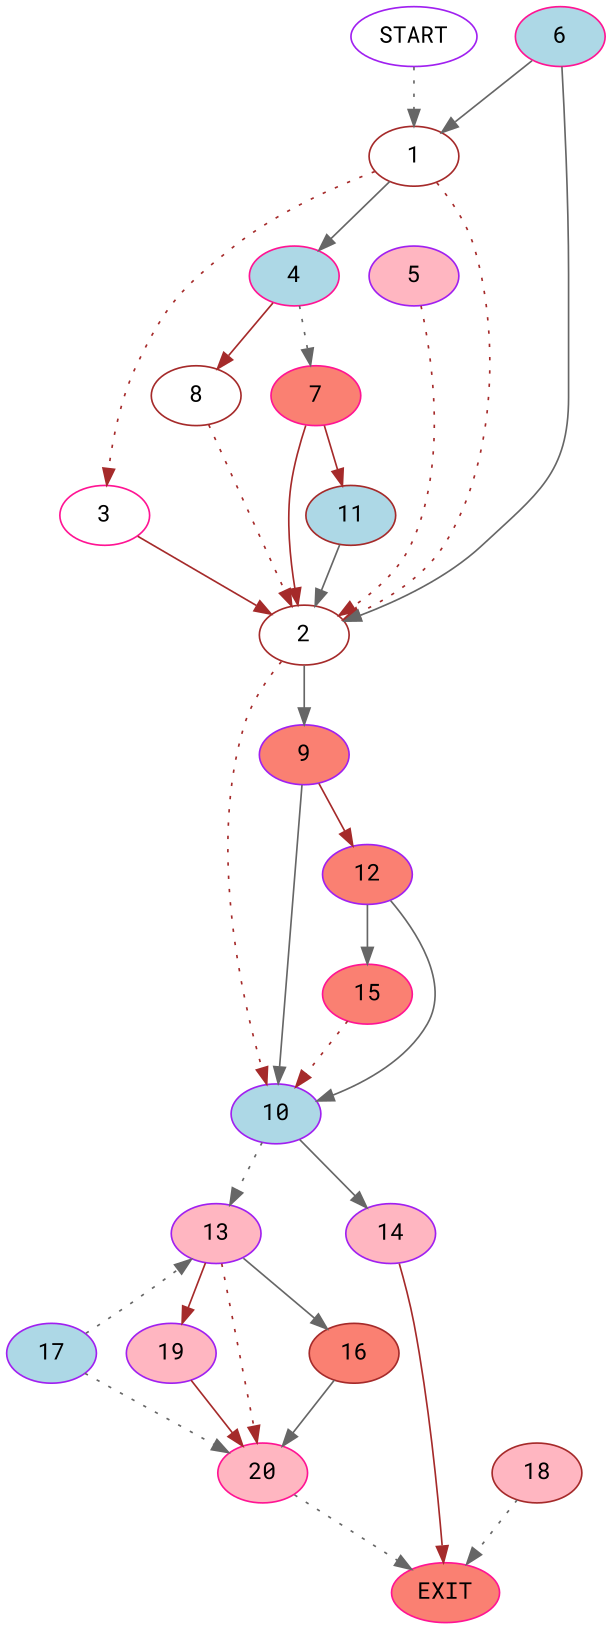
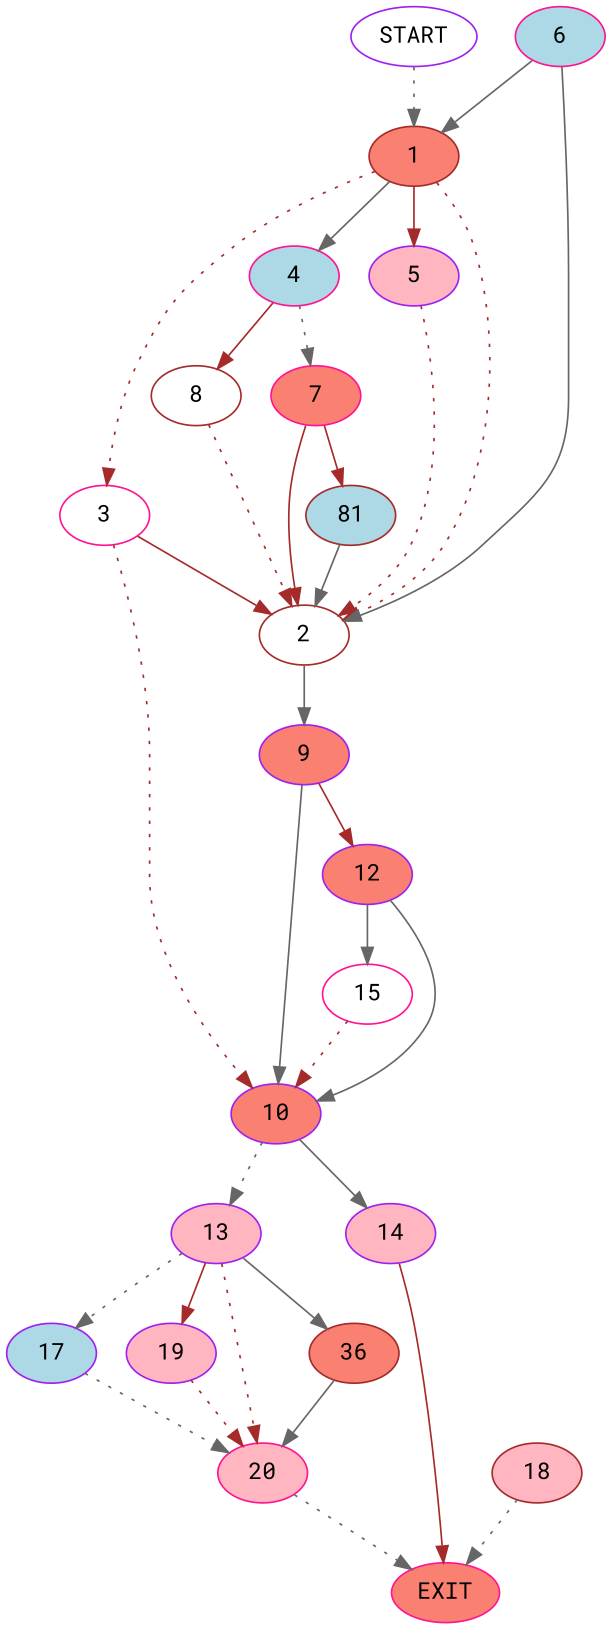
node "1": fillcolor white -> salmon
edge "1" -> "5": added
node "11": label "11" -> "81"
edge "2" -> "10": now "3" -> "10"
node "15": fillcolor salmon -> white
node "10": fillcolor lightblue -> salmon
edge "17" -> "13": reversed
node "16": label "16" -> "36"
edge "19" -> "20": style solid -> dotted
